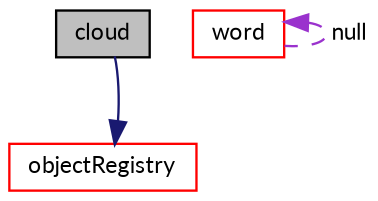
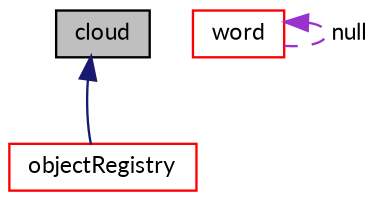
edge "cloud" -> "objectRegistry": reversed
